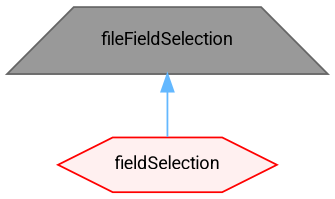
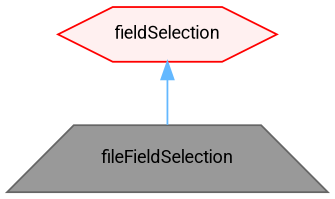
edge "fieldSelection" -> "fileFieldSelection": reversed
